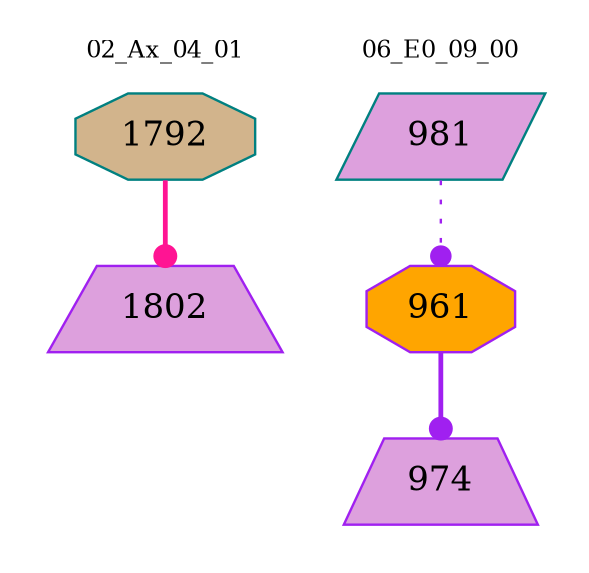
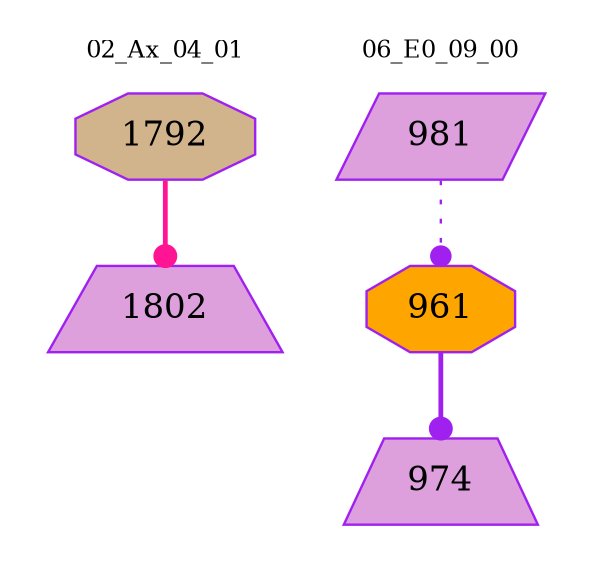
node "1792": color teal -> purple
node "981": color teal -> purple
